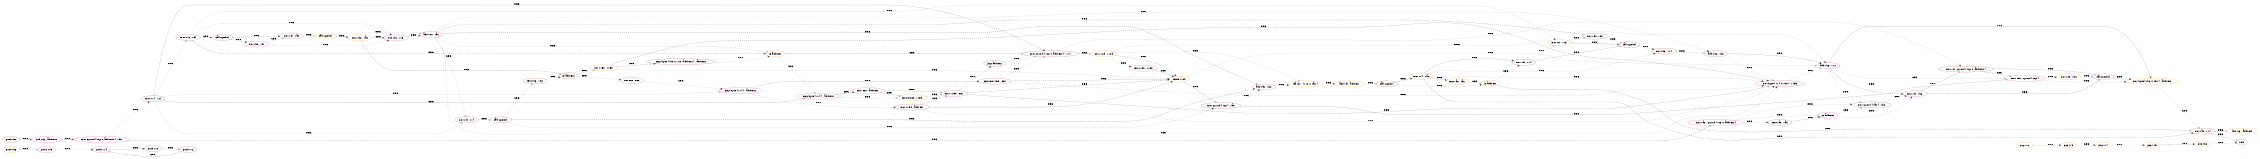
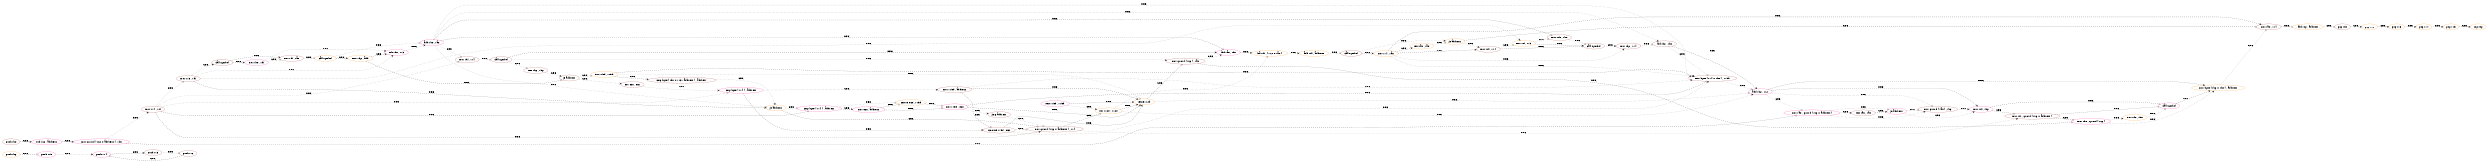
node "pop rbx": added
node "mov rbp , rax": label "mov rbp , rax" -> "mov rbp , add"
edge "xor r12d , r12d" -> "test r15b , r15b": reversed
edge "add rbp , r12" -> "mov rbx , qword [ rsp ]": now "add rbp , r12" -> "mov rax , qword [ rsp + address ]"
edge "mov r15d , address" -> "mov r15d , ecx": now "mov r15d , address" -> "cmovne r15d , ecx"
node "retn": removed
